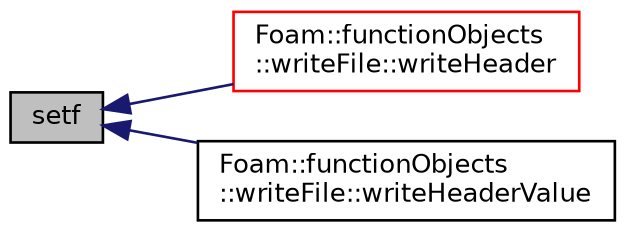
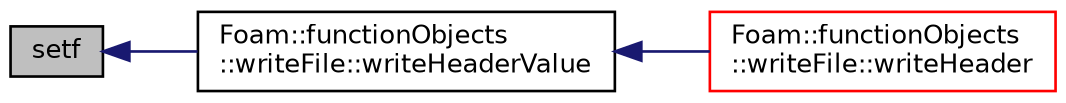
edge "Foam::functionObjects ::writeFile::writeHeader" -> "setf": now "Foam::functionObjects ::writeFile::writeHeader" -> "Foam::functionObjects ::writeFile::writeHeaderValue"
